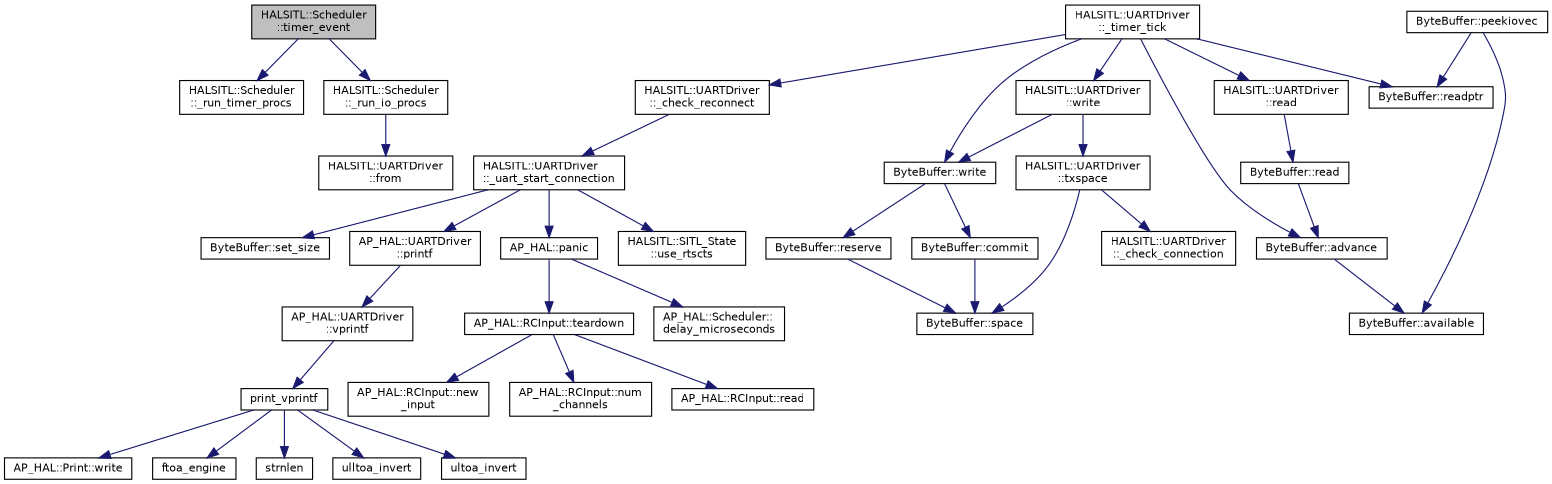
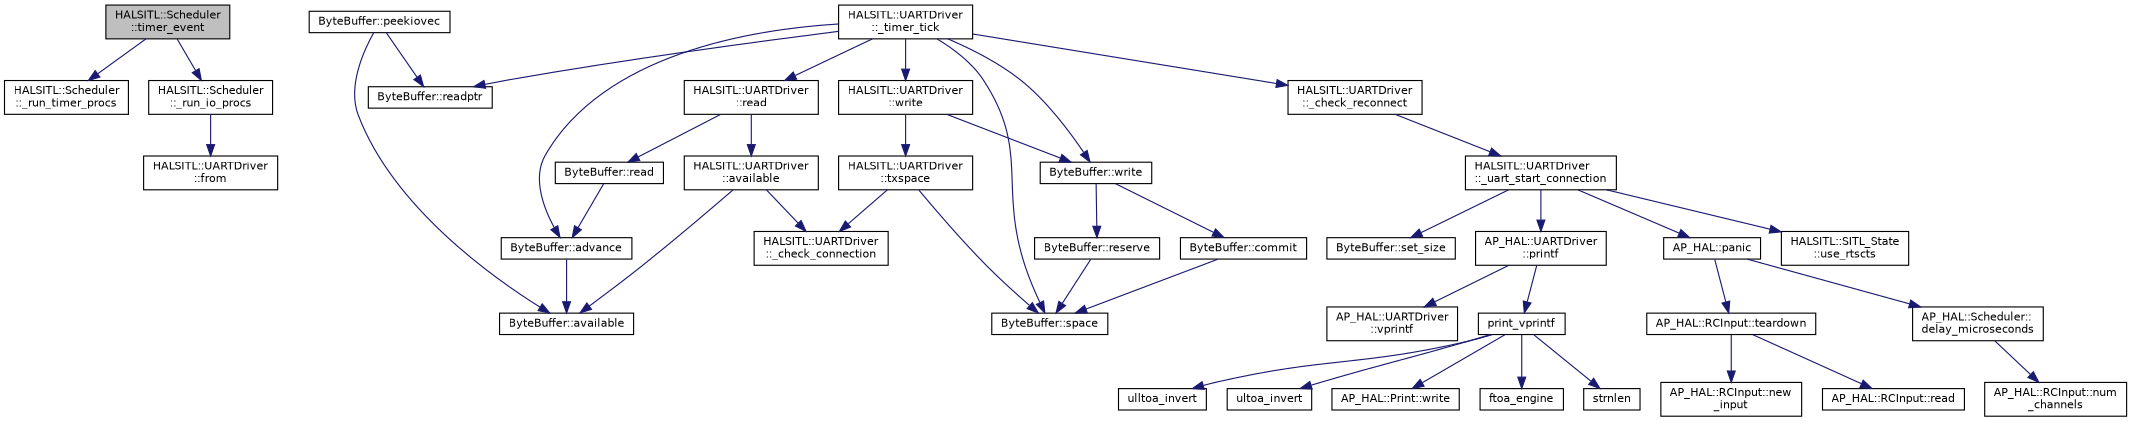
edge "HALSITL::UARTDriver ::_timer_tick" -> "ByteBuffer::space": added
node "HALSITL::UARTDriver ::available": added
edge "AP_HAL::RCInput::teardown" -> "AP_HAL::RCInput::num _channels": now "AP_HAL::Scheduler:: delay_microseconds" -> "AP_HAL::RCInput::num _channels"
edge "AP_HAL::UARTDriver ::vprintf" -> "print_vprintf": now "AP_HAL::UARTDriver ::printf" -> "print_vprintf"
